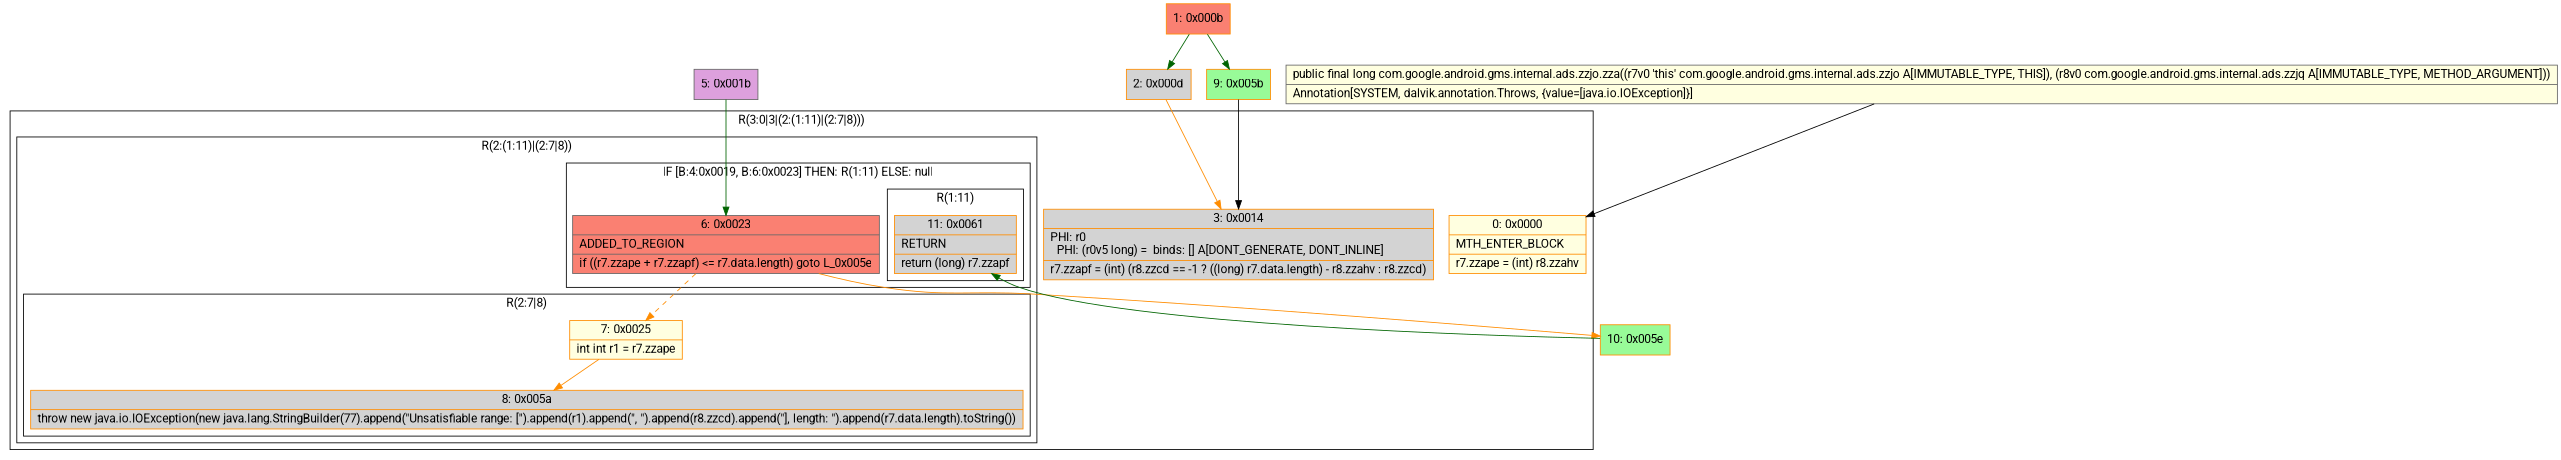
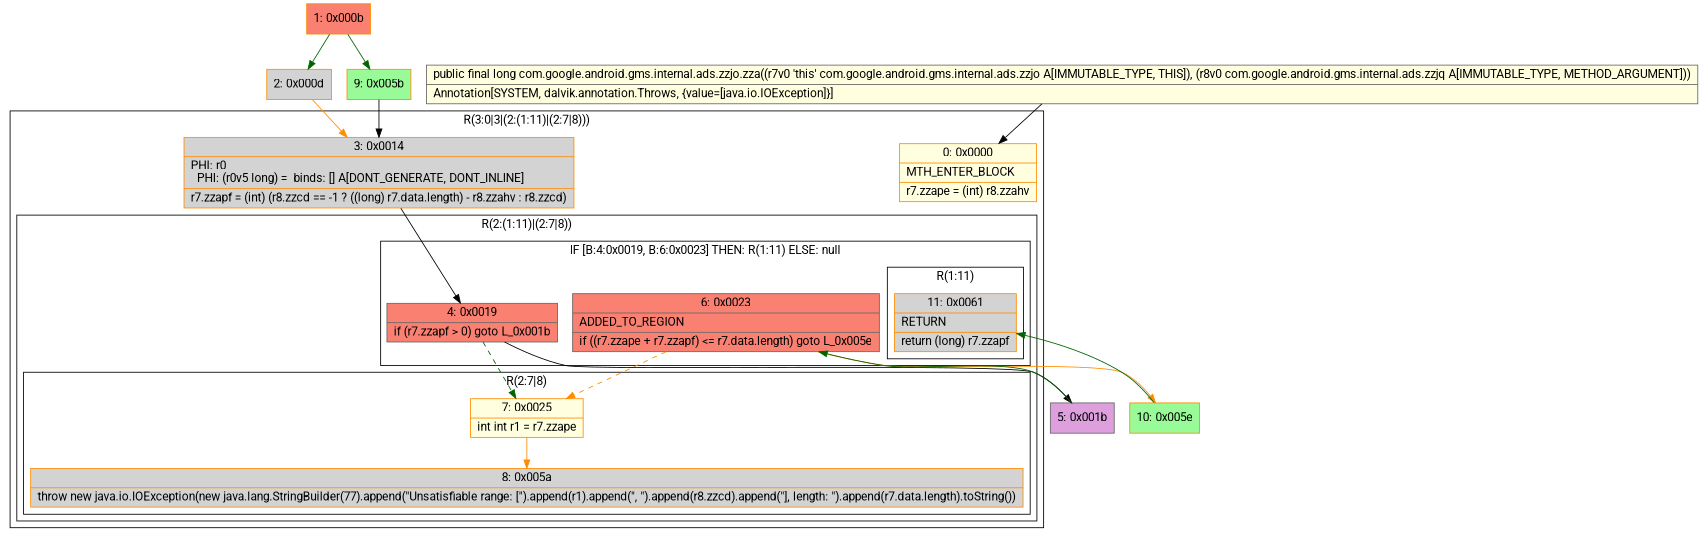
node "4: 0x0019": added
